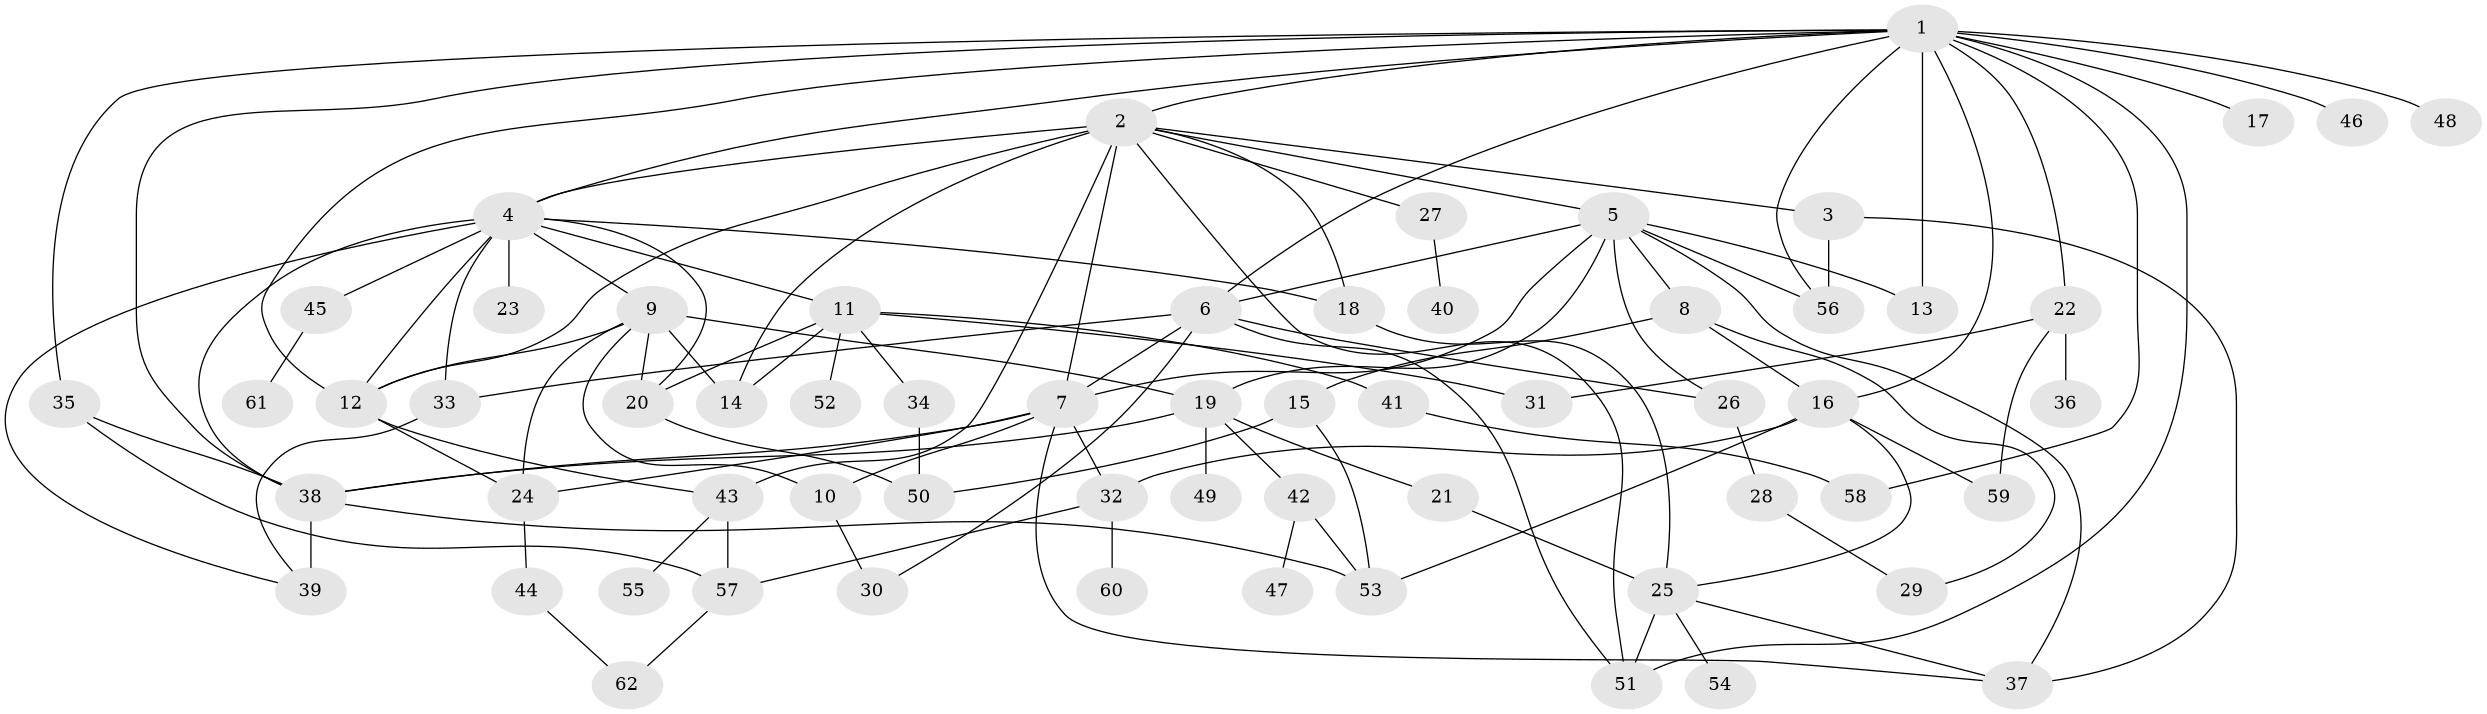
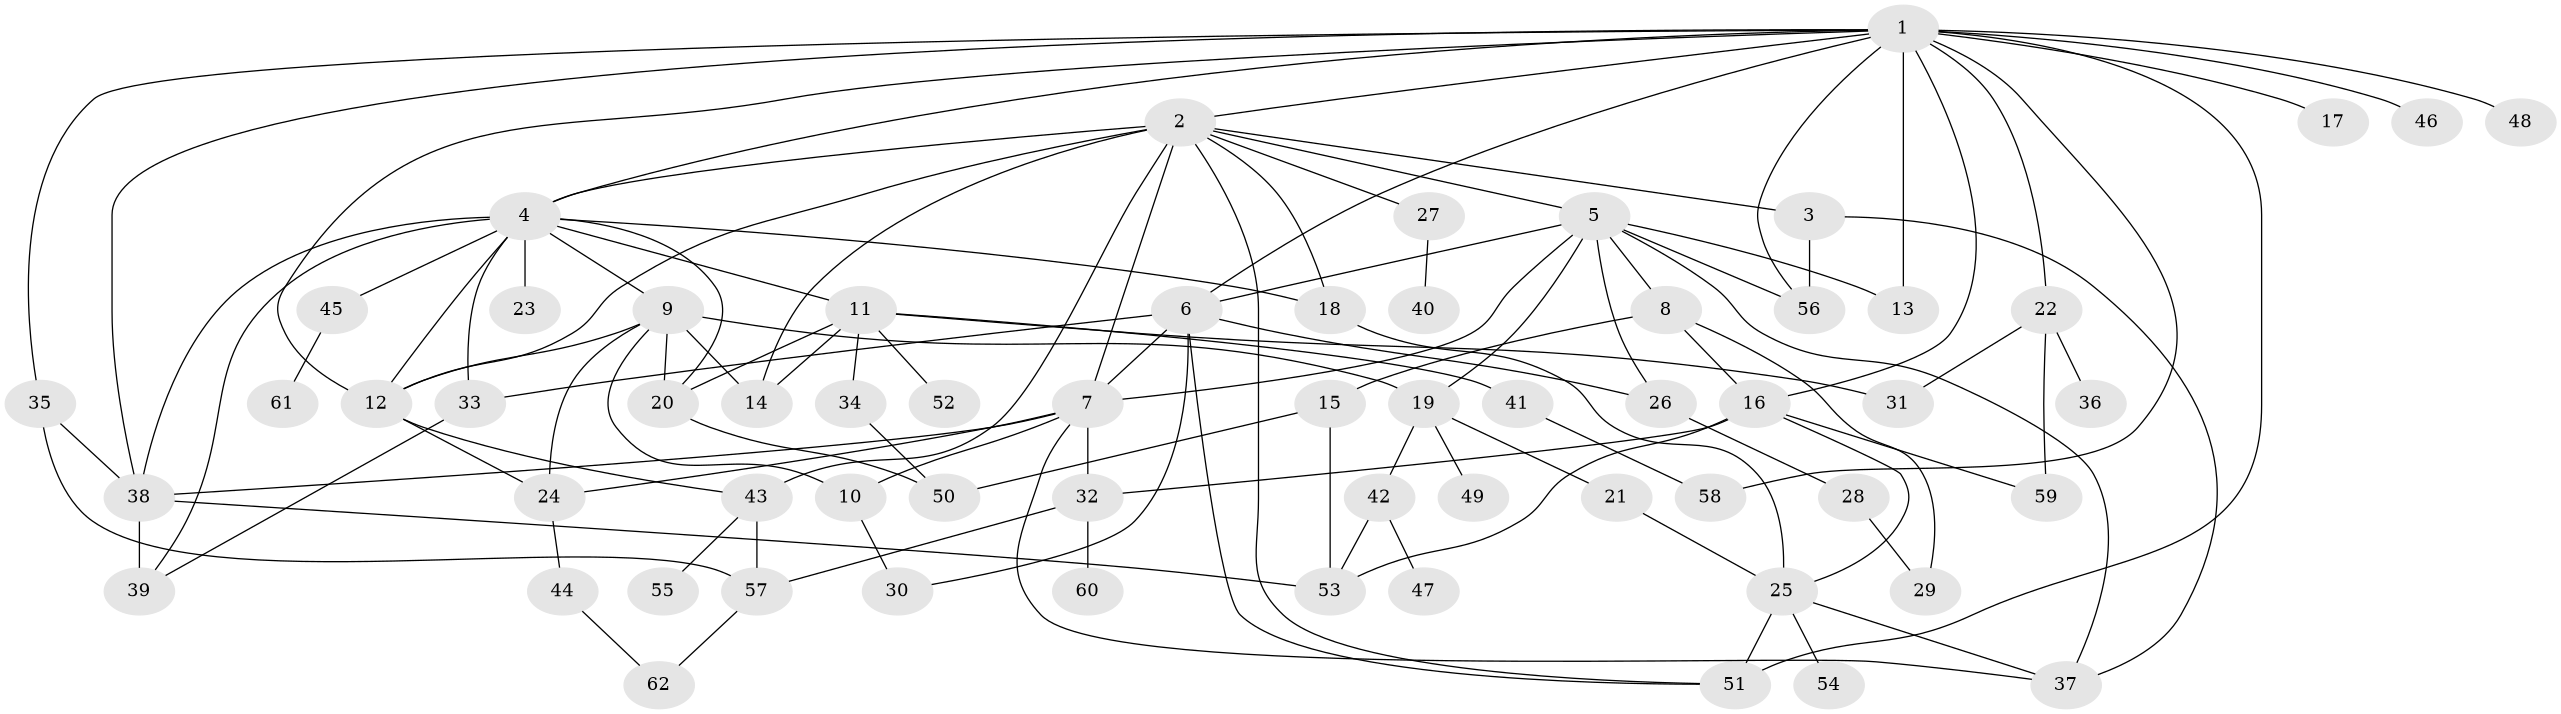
edge "19" -- "38": removed
